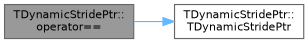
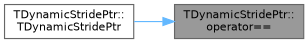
edge "TDynamicStridePtr:: operator==" -> "TDynamicStridePtr:: TDynamicStridePtr": reversed
